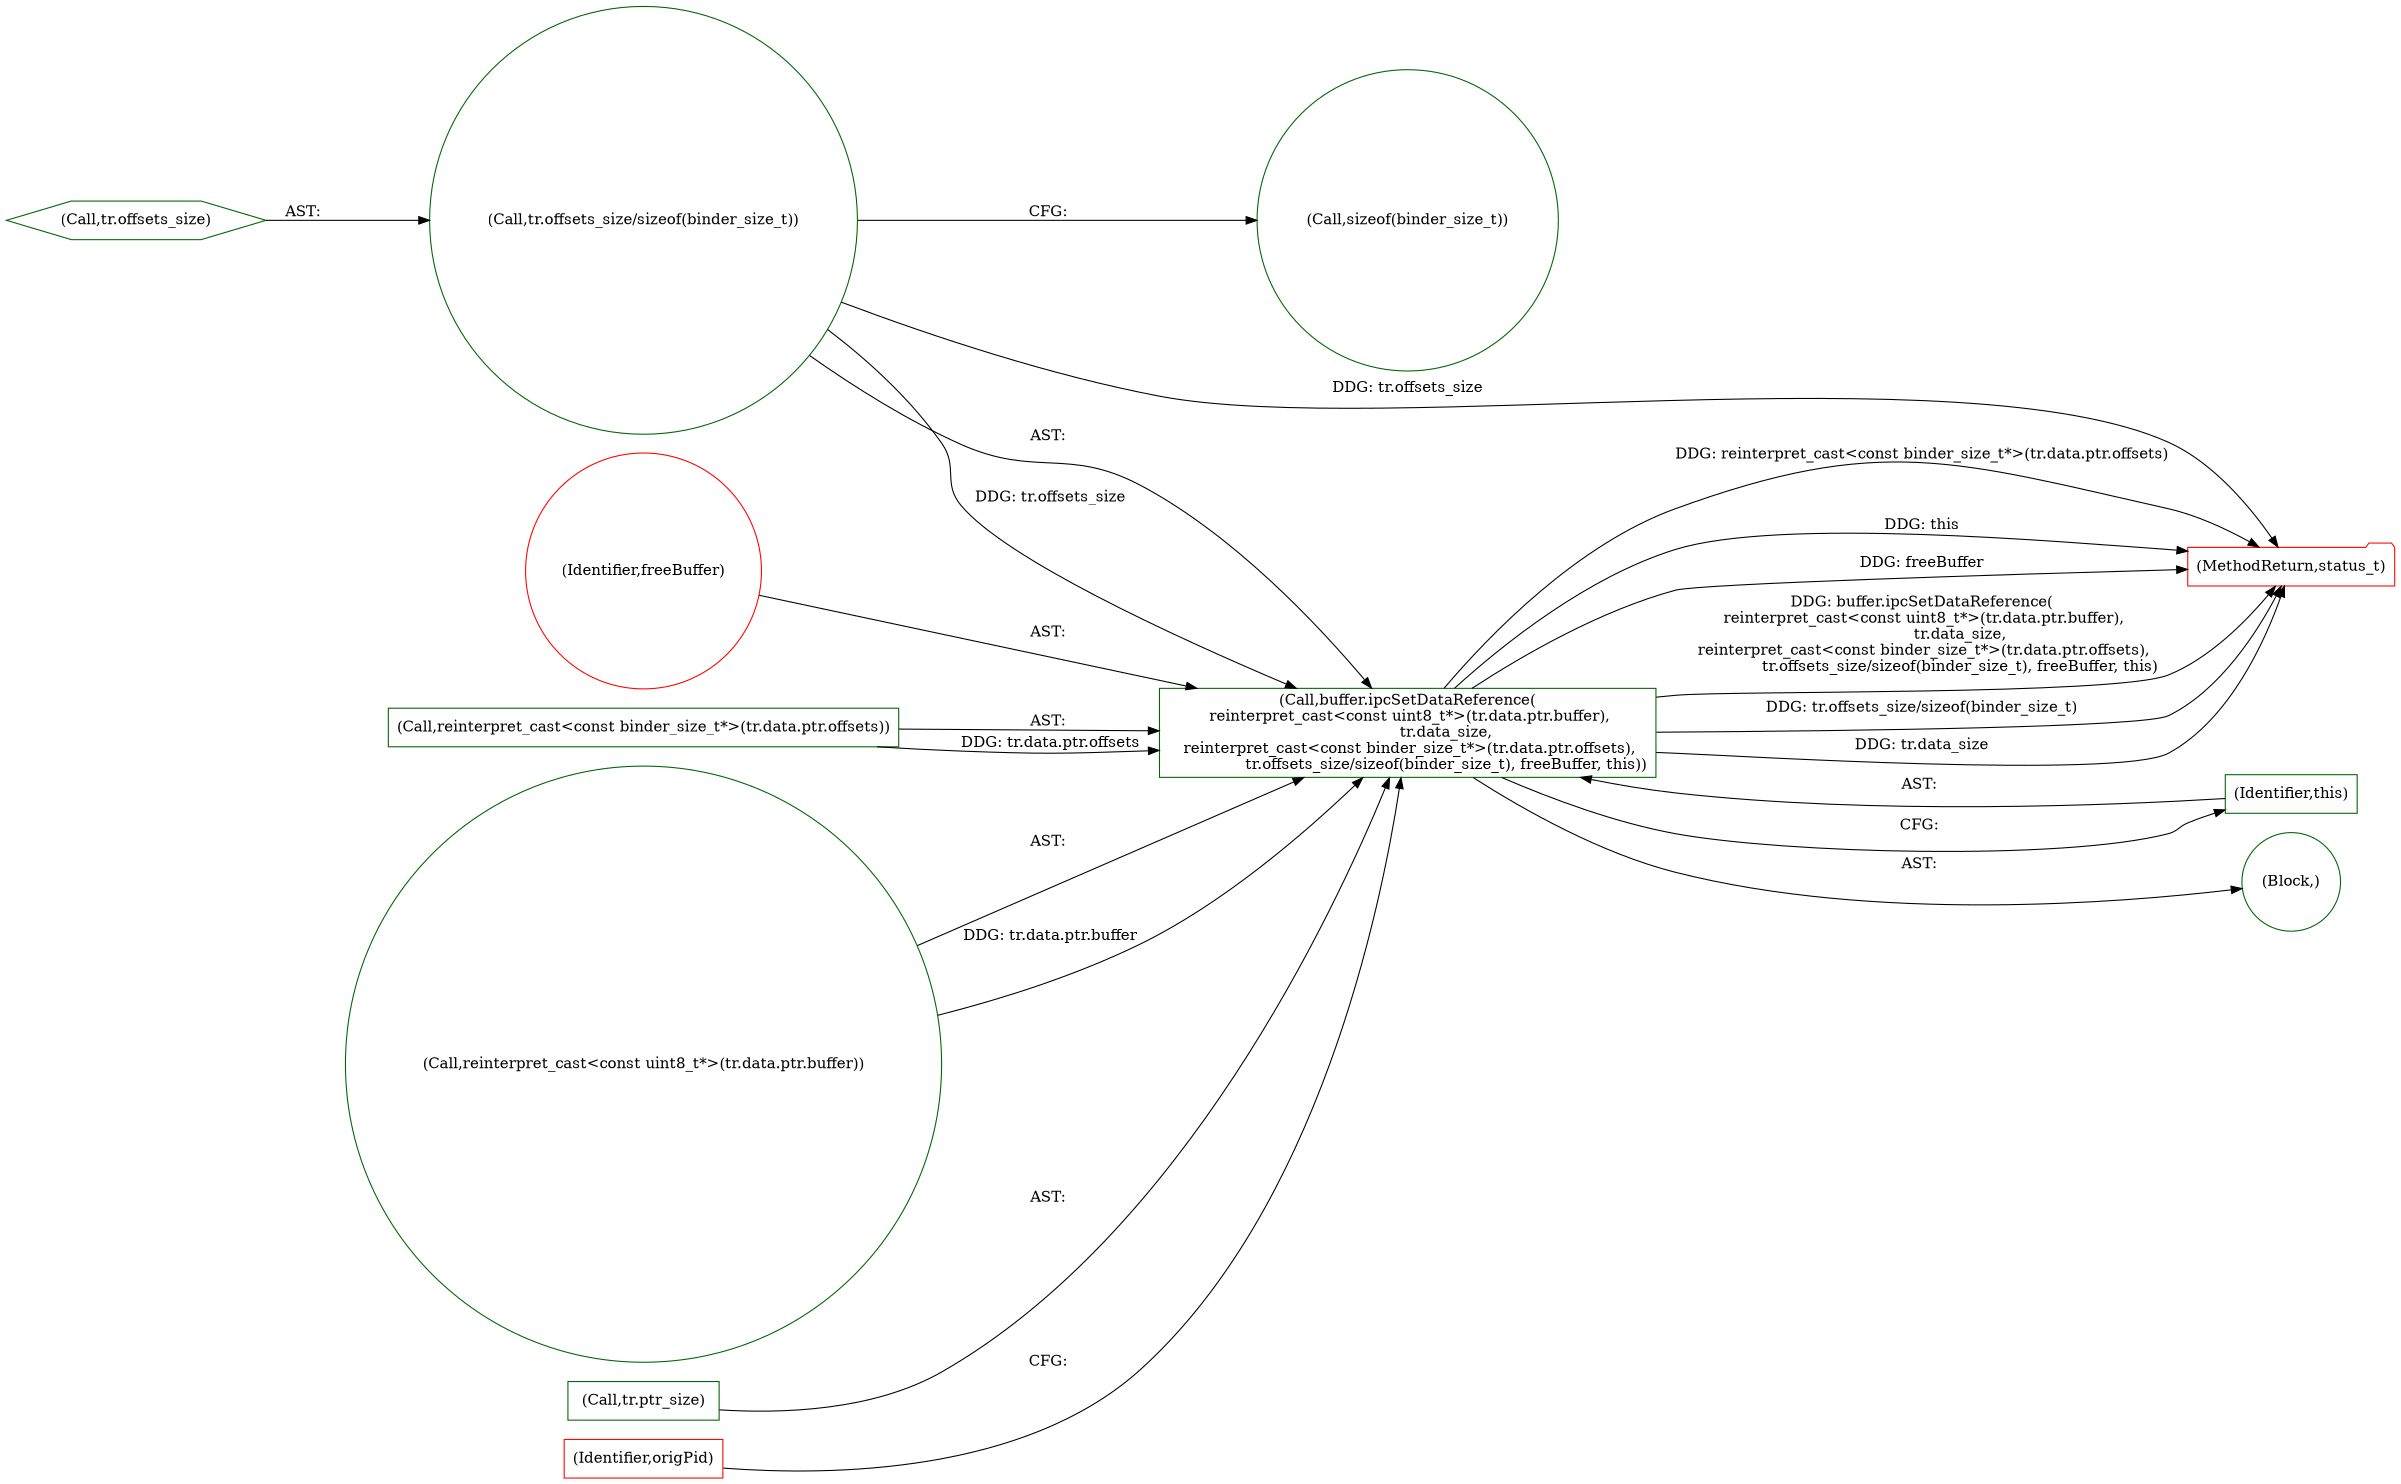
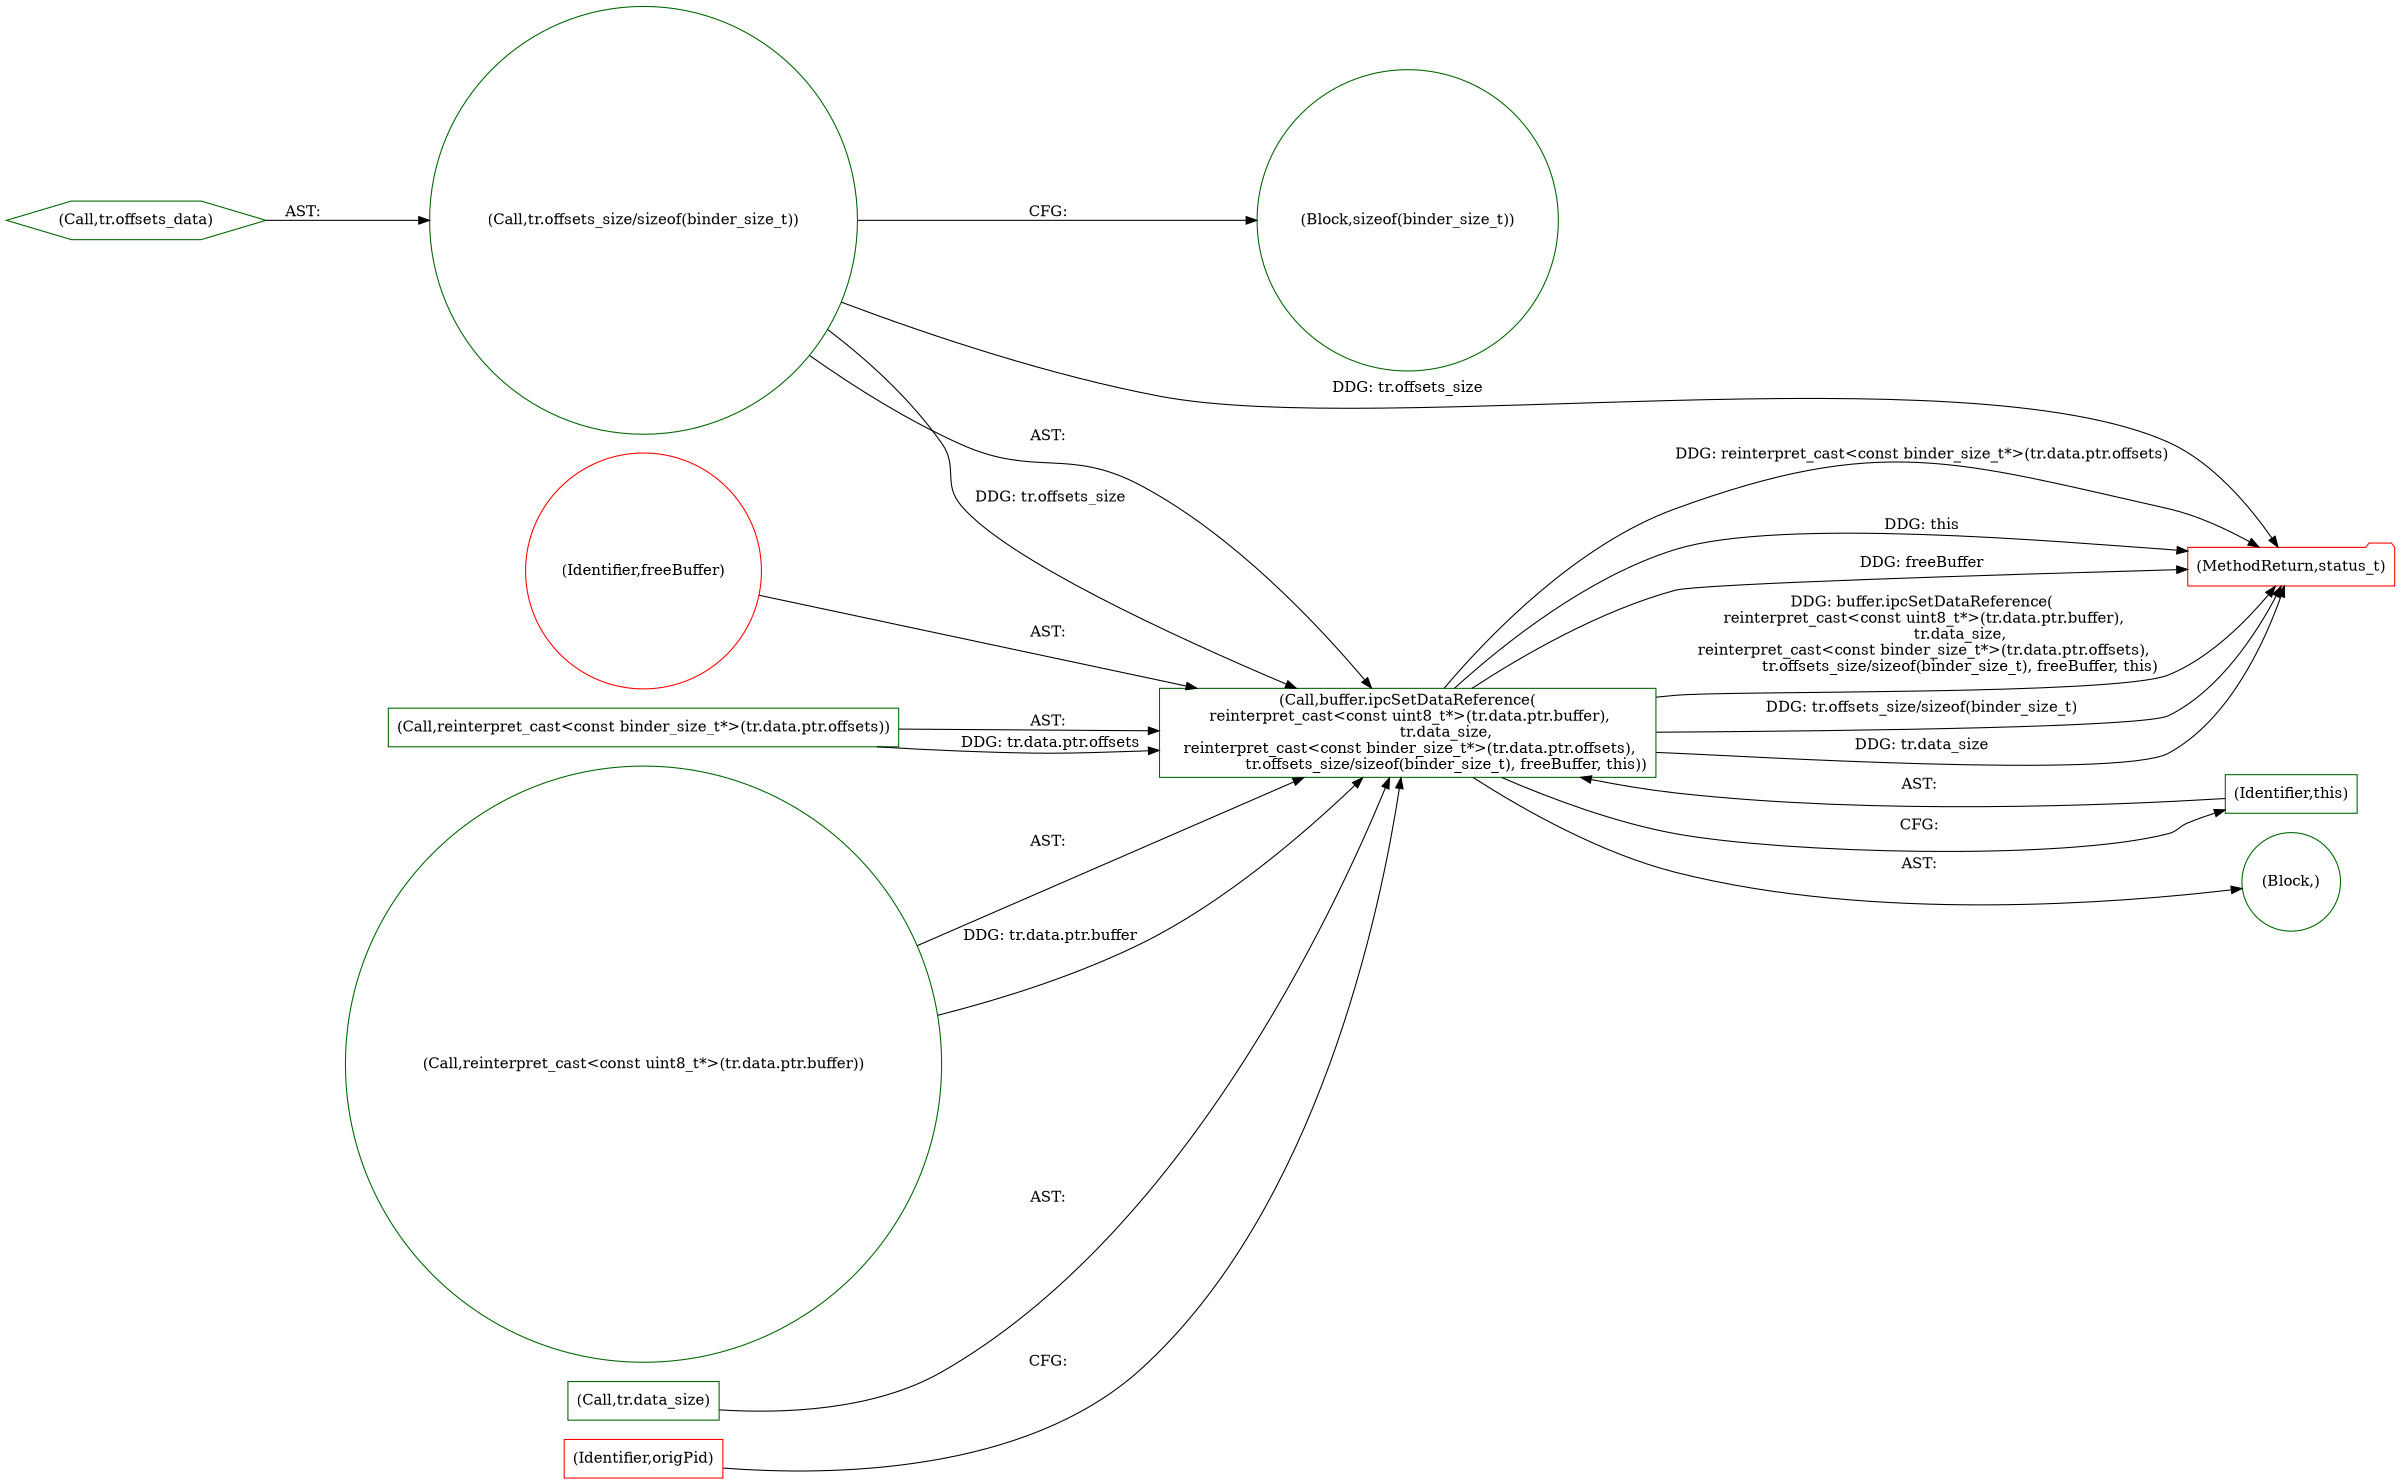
node "(Call,tr.offsets_size)": label "(Call,tr.offsets_size)" -> "(Call,tr.offsets_data)"
node "(Call,sizeof(binder_size_t))": label "(Call,sizeof(binder_size_t))" -> "(Block,sizeof(binder_size_t))"
node "(Call,tr.ptr_size)": label "(Call,tr.ptr_size)" -> "(Call,tr.data_size)"
